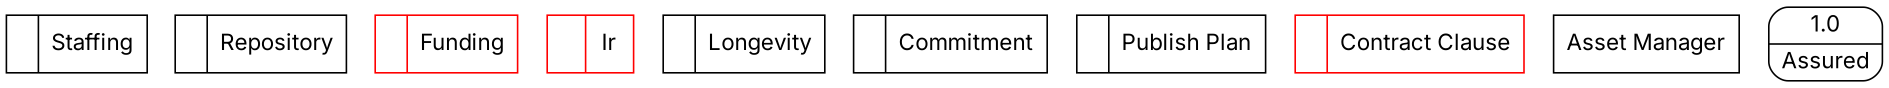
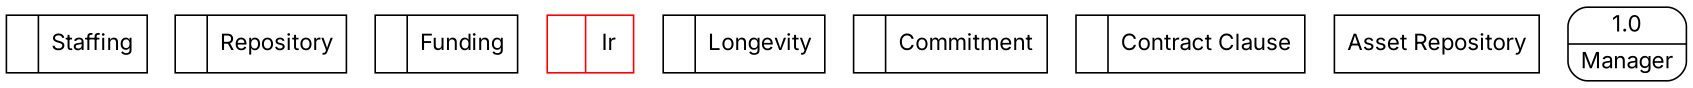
node "Funding": color red -> black
node "Publish Plan": removed
node "Contract Clause": color red -> black
node "Asset Manager": label "Asset Manager" -> "Asset Repository"
node "1.0": text "Assured" -> "Manager"
